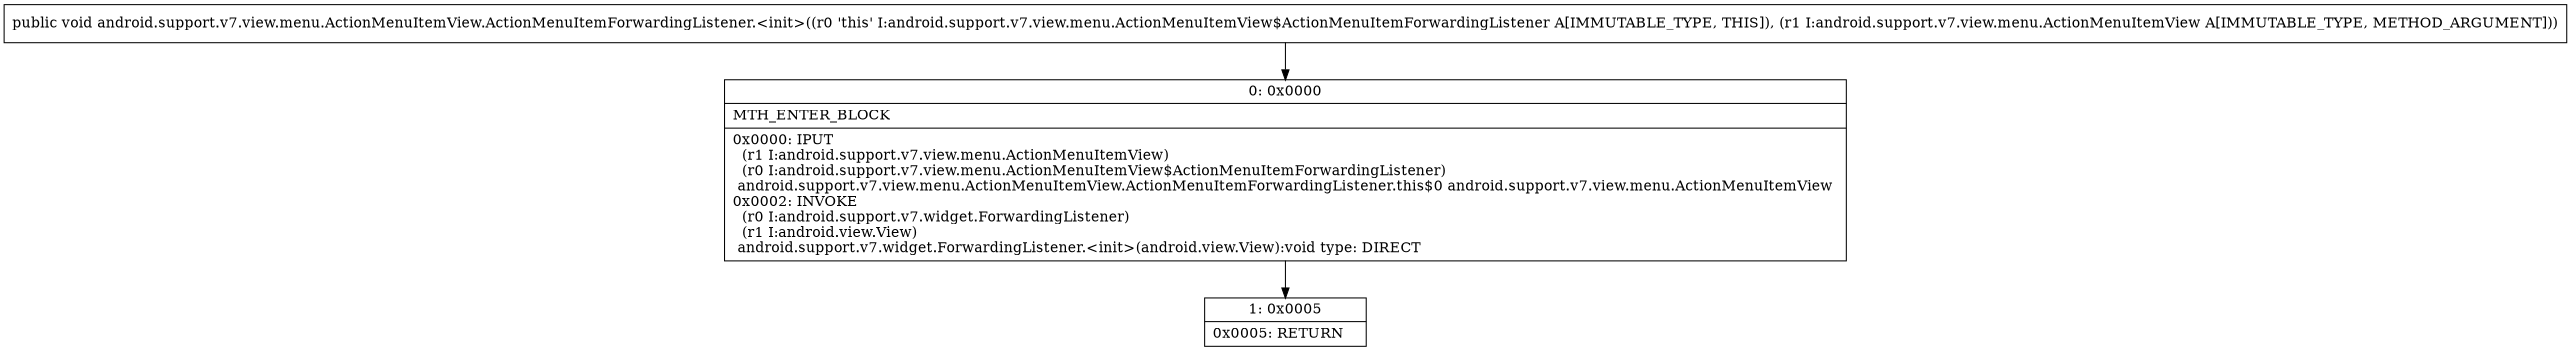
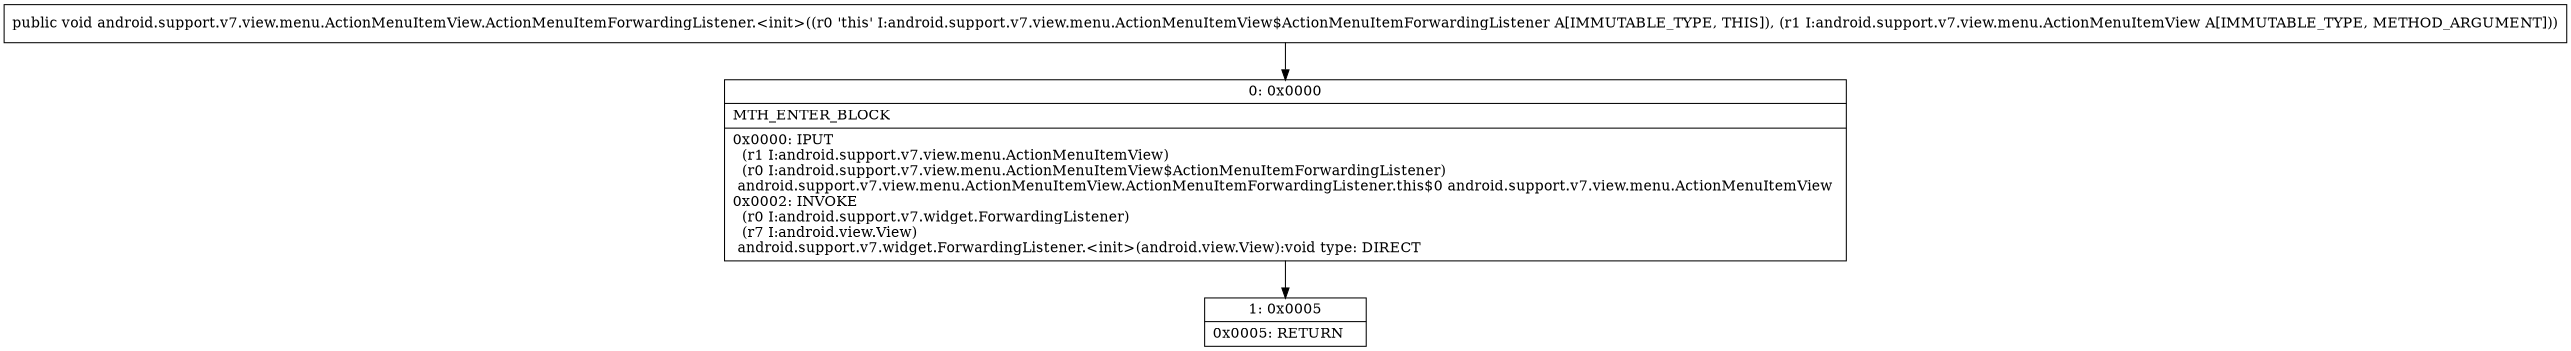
node "0: 0x0000": text "(r1 I:android.view.View)" -> "(r7 I:android.view.View)"
